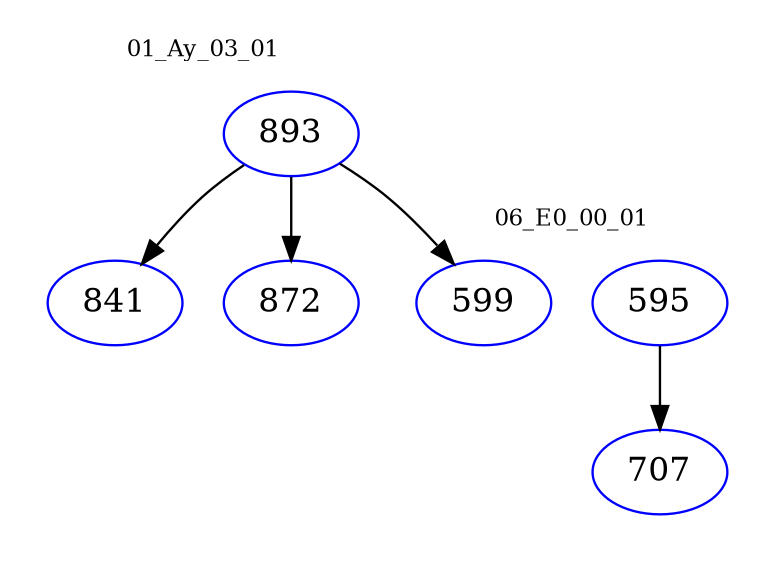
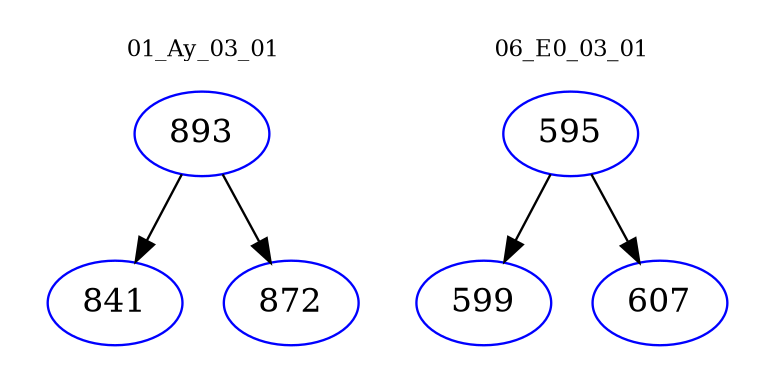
edge "893" -> "599": now "595" -> "599"
cluster "06_E0_00_01": label "06_E0_00_01" -> "06_E0_03_01"
node "707": label "707" -> "607"
